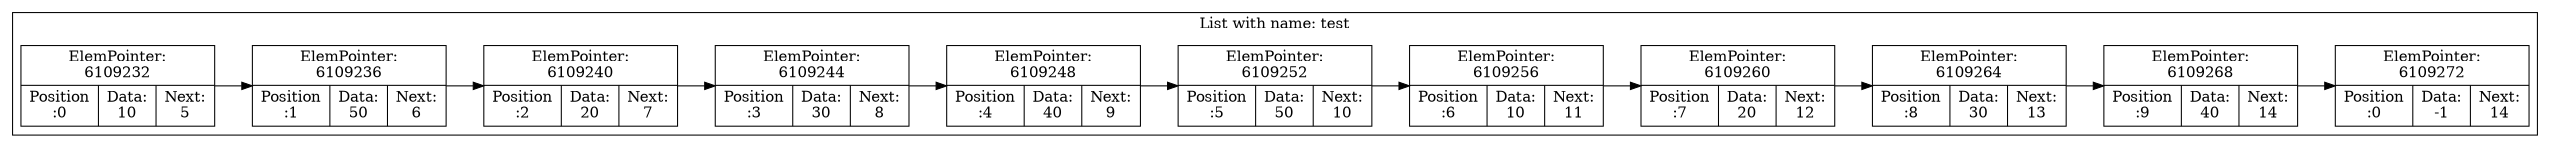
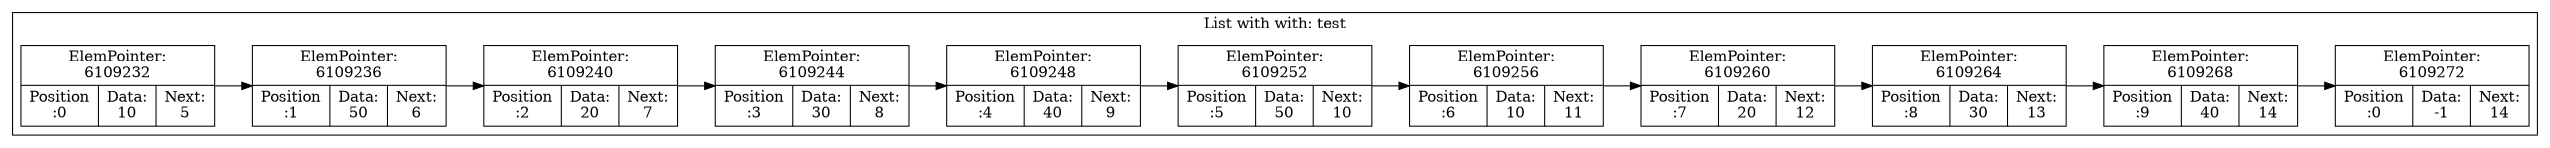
cluster "List with name: test": label "List with name: test" -> "List with with: test"
